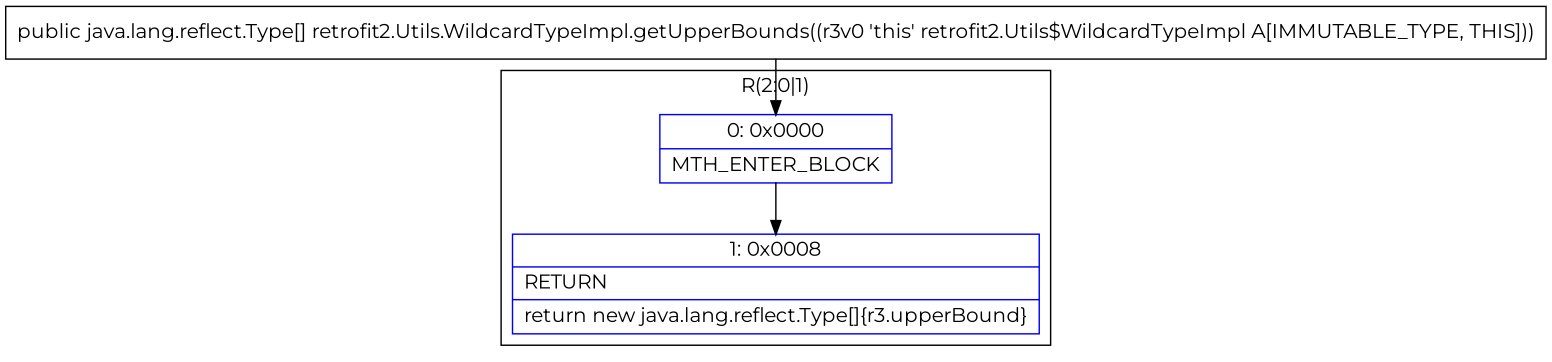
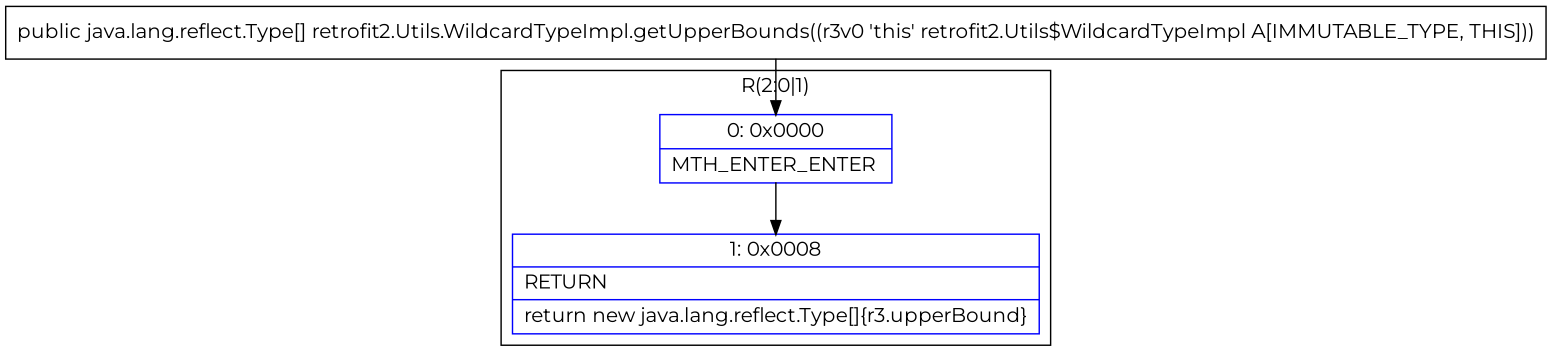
node "0: 0x0000": text "MTH_ENTER_BLOCK" -> "MTH_ENTER_ENTER"
